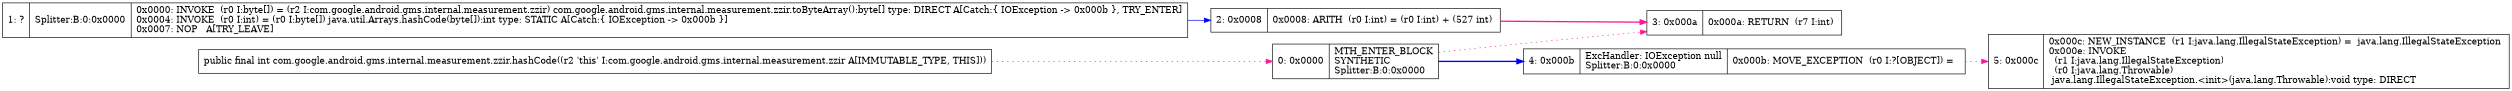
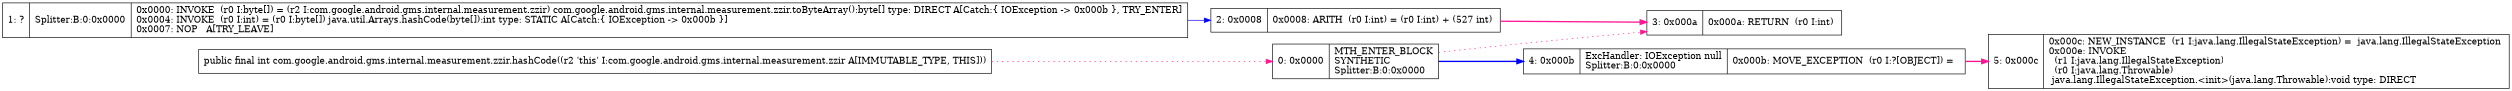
node "3: 0x000a": text "0x000a: RETURN  (r7 I:int)" -> "0x000a: RETURN  (r0 I:int)"
edge "4: 0x000b" -> "5: 0x000c": style dotted -> bold
